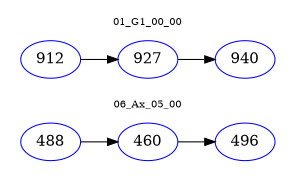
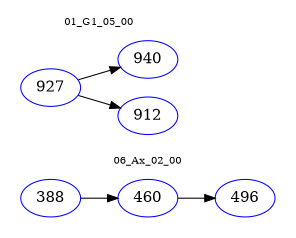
cluster "01_G1_00_00": label "01_G1_00_00" -> "01_G1_05_00"
edge "912" -> "927": reversed
cluster "06_Ax_05_00": label "06_Ax_05_00" -> "06_Ax_02_00"
node "488": label "488" -> "388"
